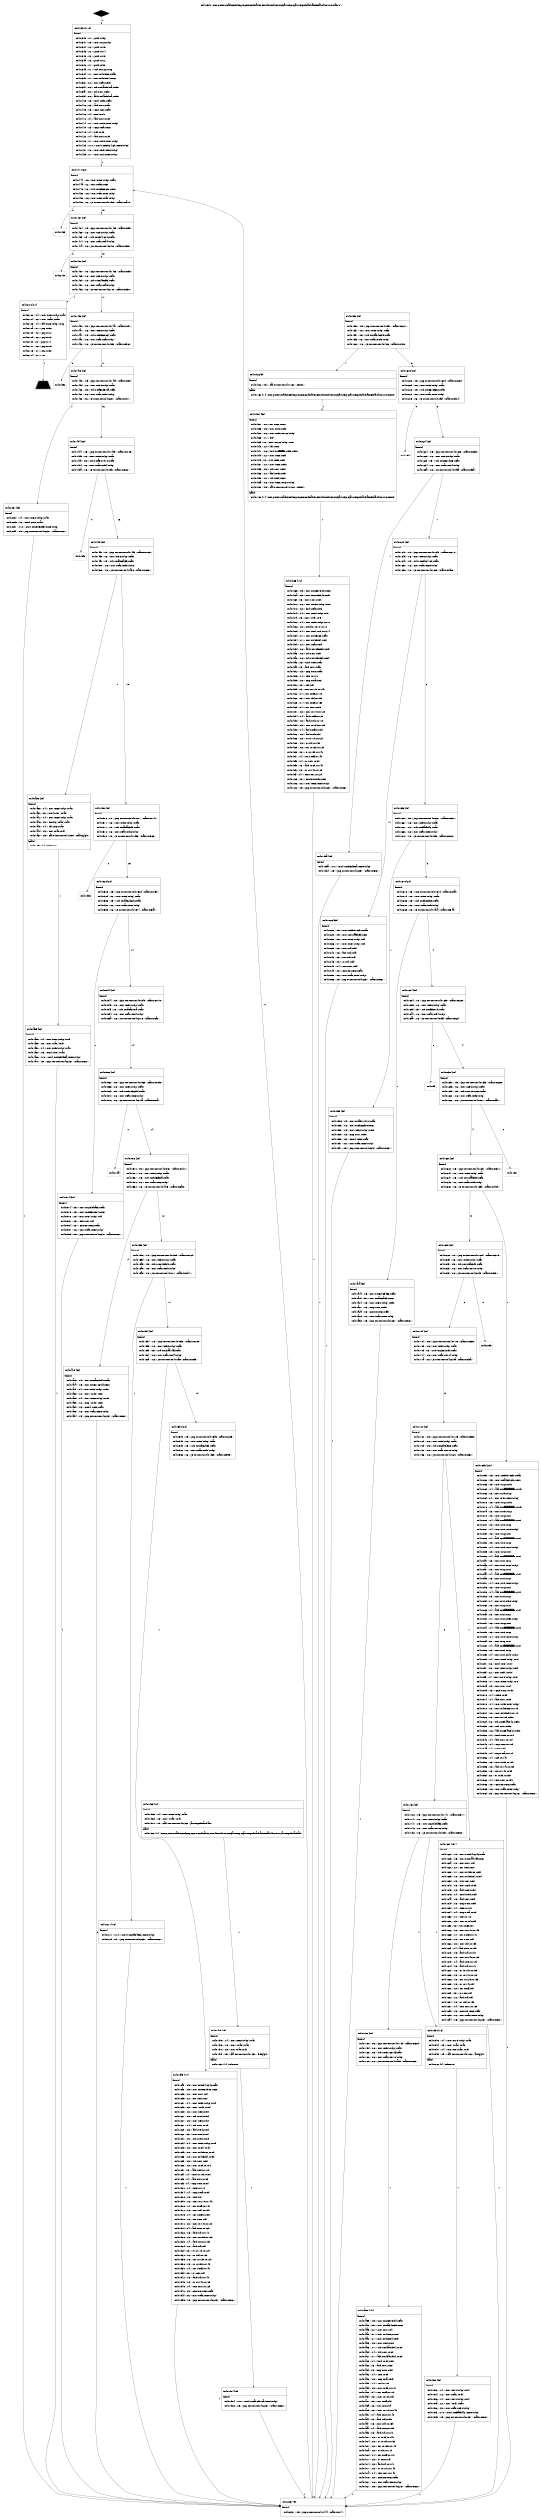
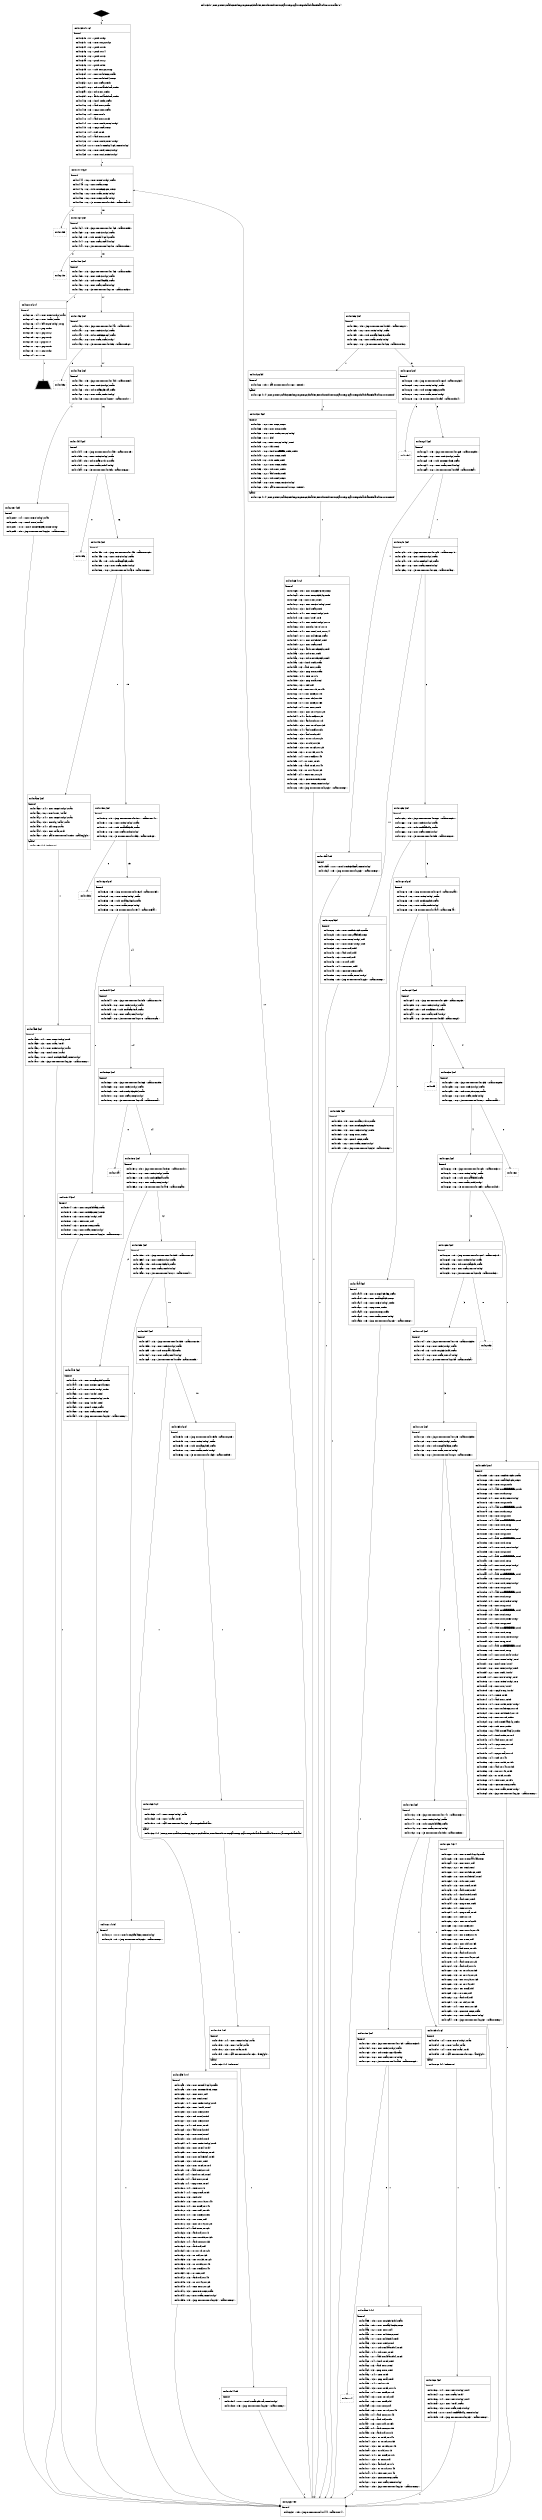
edge "0x4015d0 [28]" -> "0x401d69 [12]": added, label "1"
node "0x401774": added
